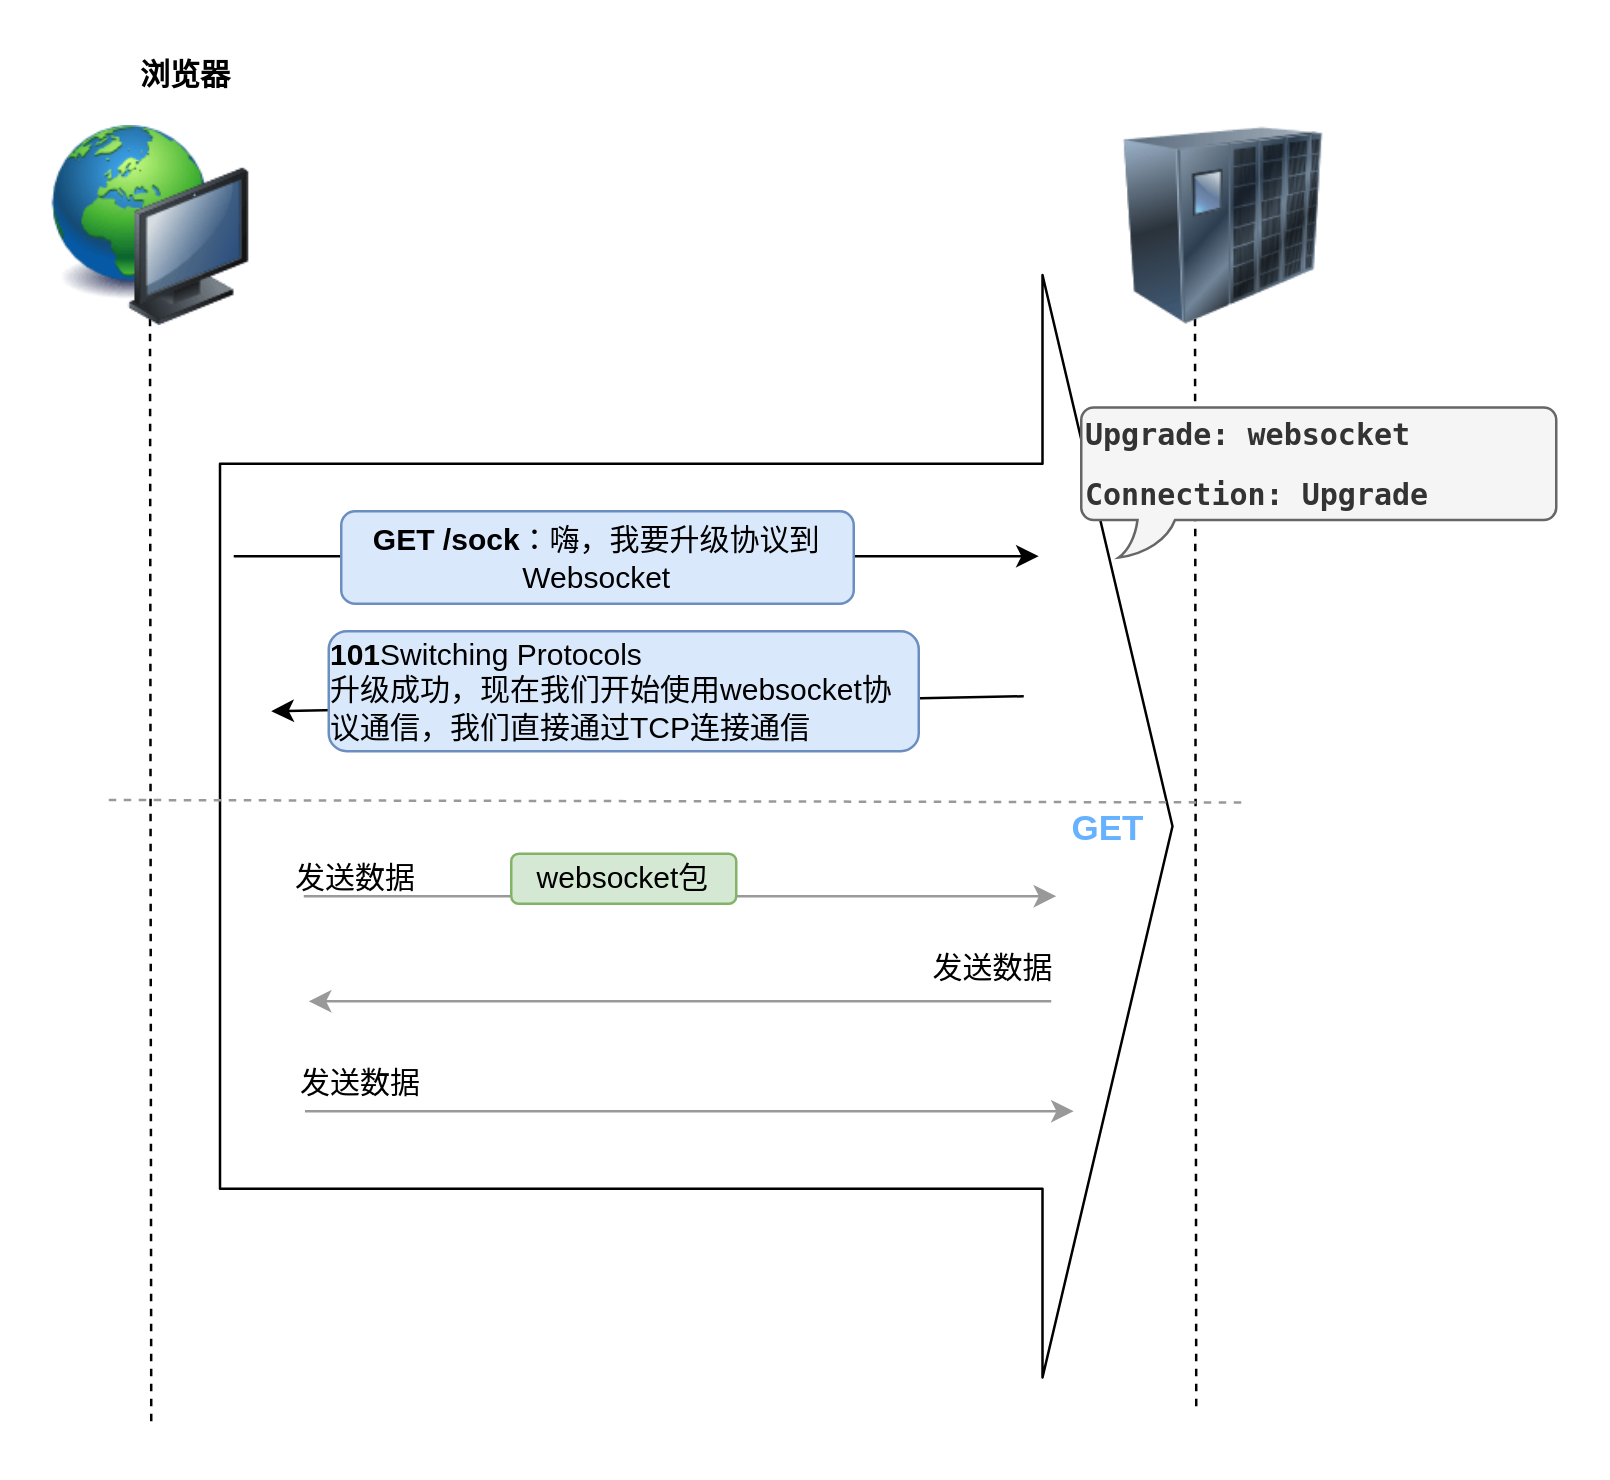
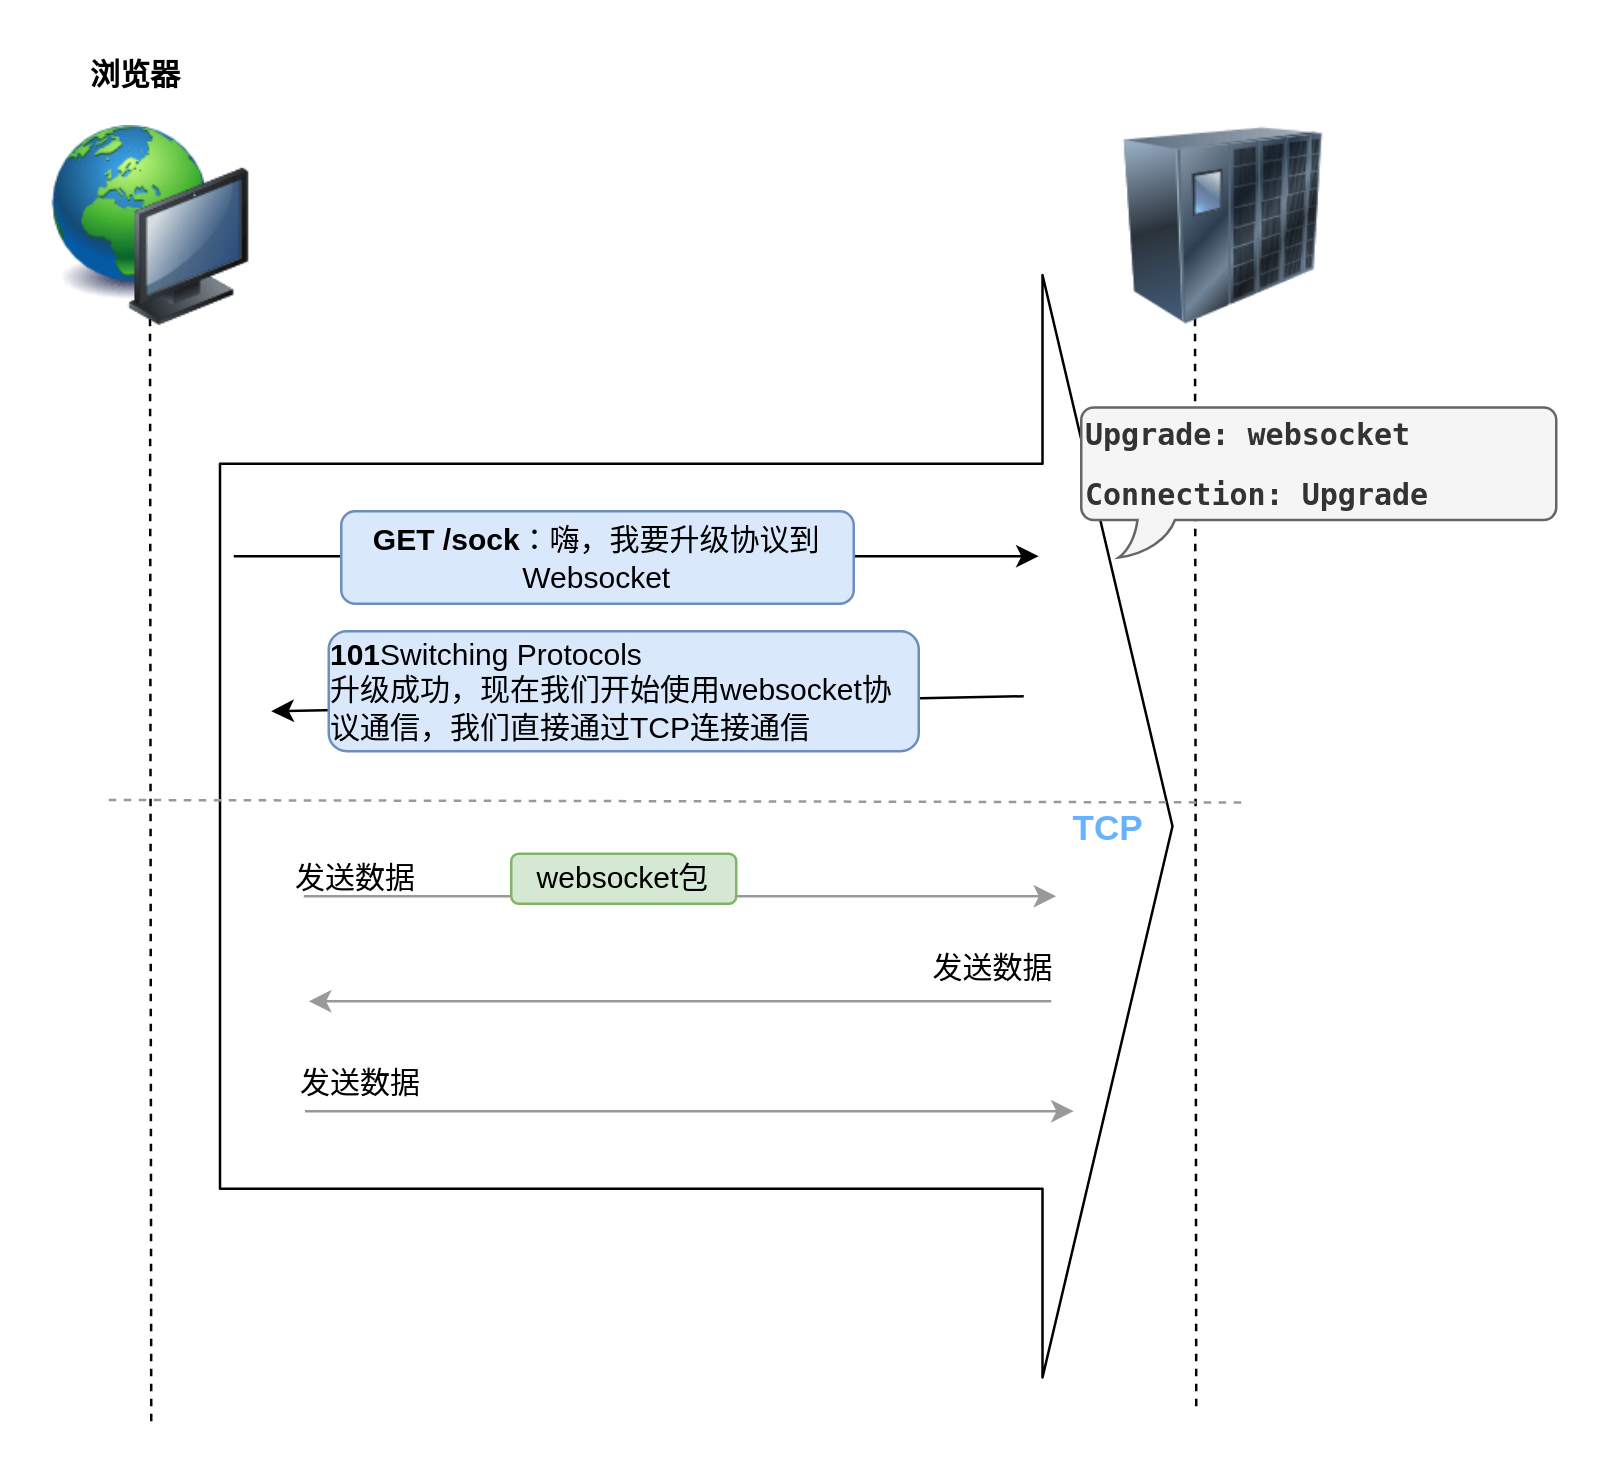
node "浏览器": moved (186, 76) -> (136, 76)
node "GET": label "GET" -> "TCP"
